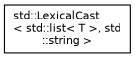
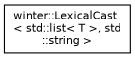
node "std::LexicalCast < std::list< T >, std ::string >": label "std::LexicalCast < std::list< T >, std ::string >" -> "winter::LexicalCast < std::list< T >, std ::string >"
